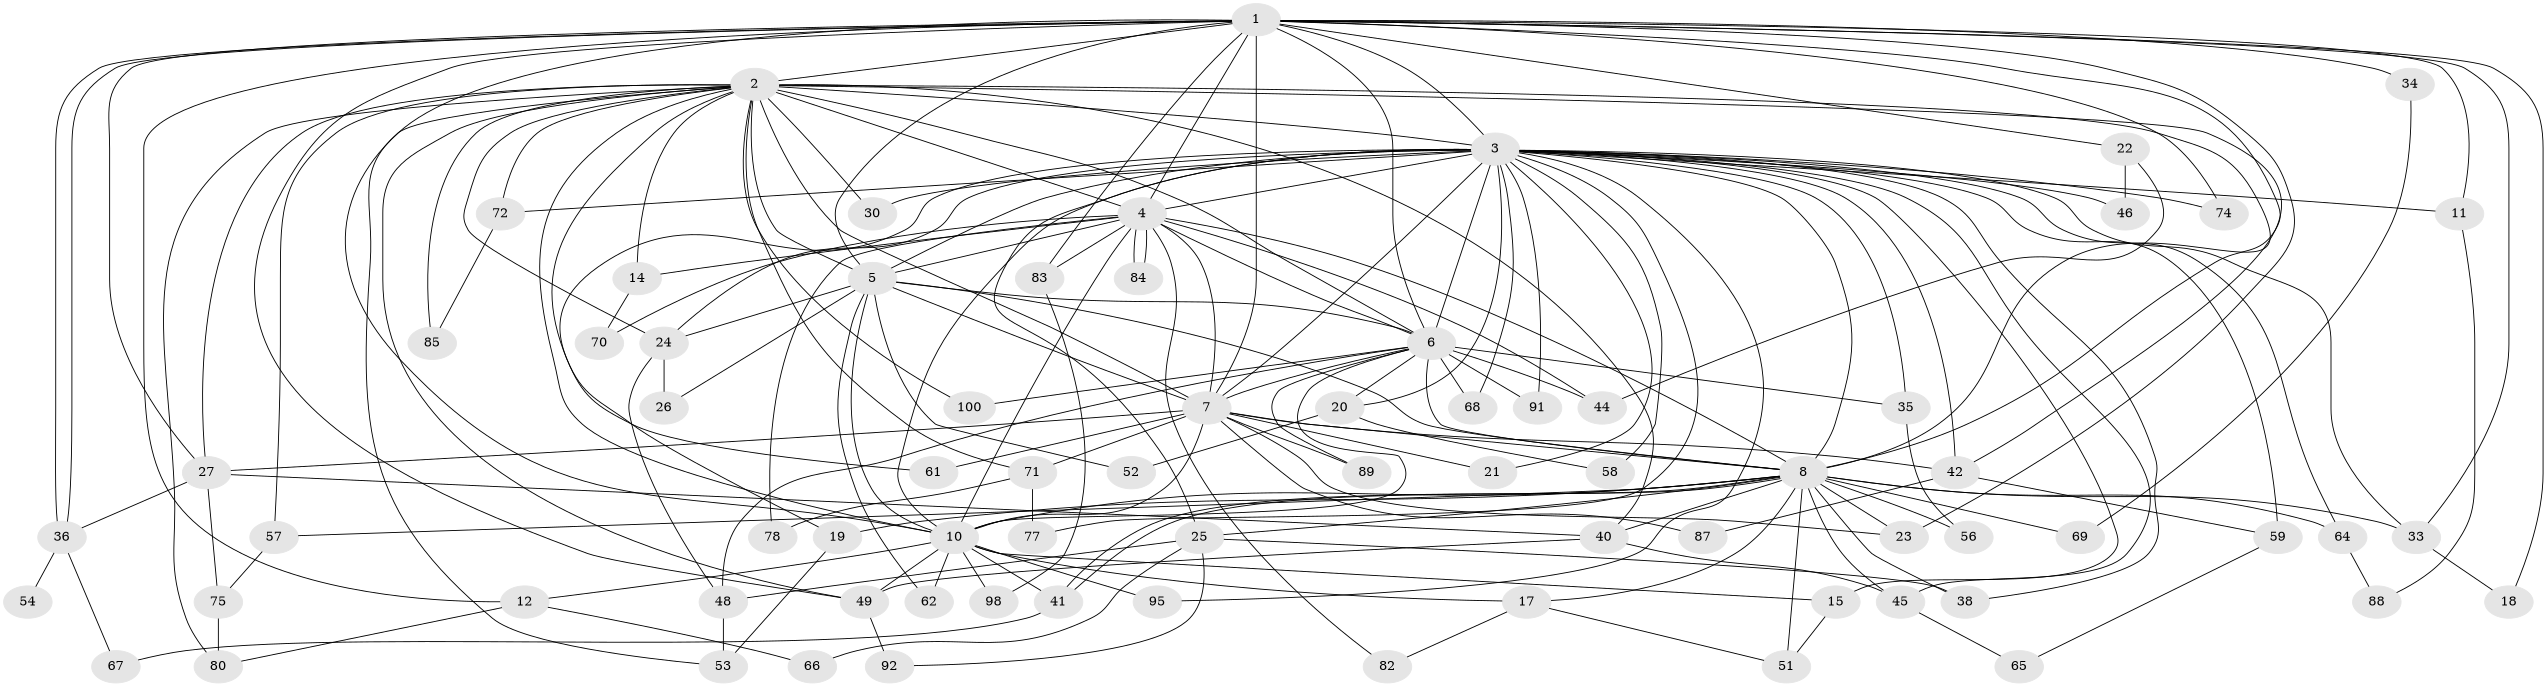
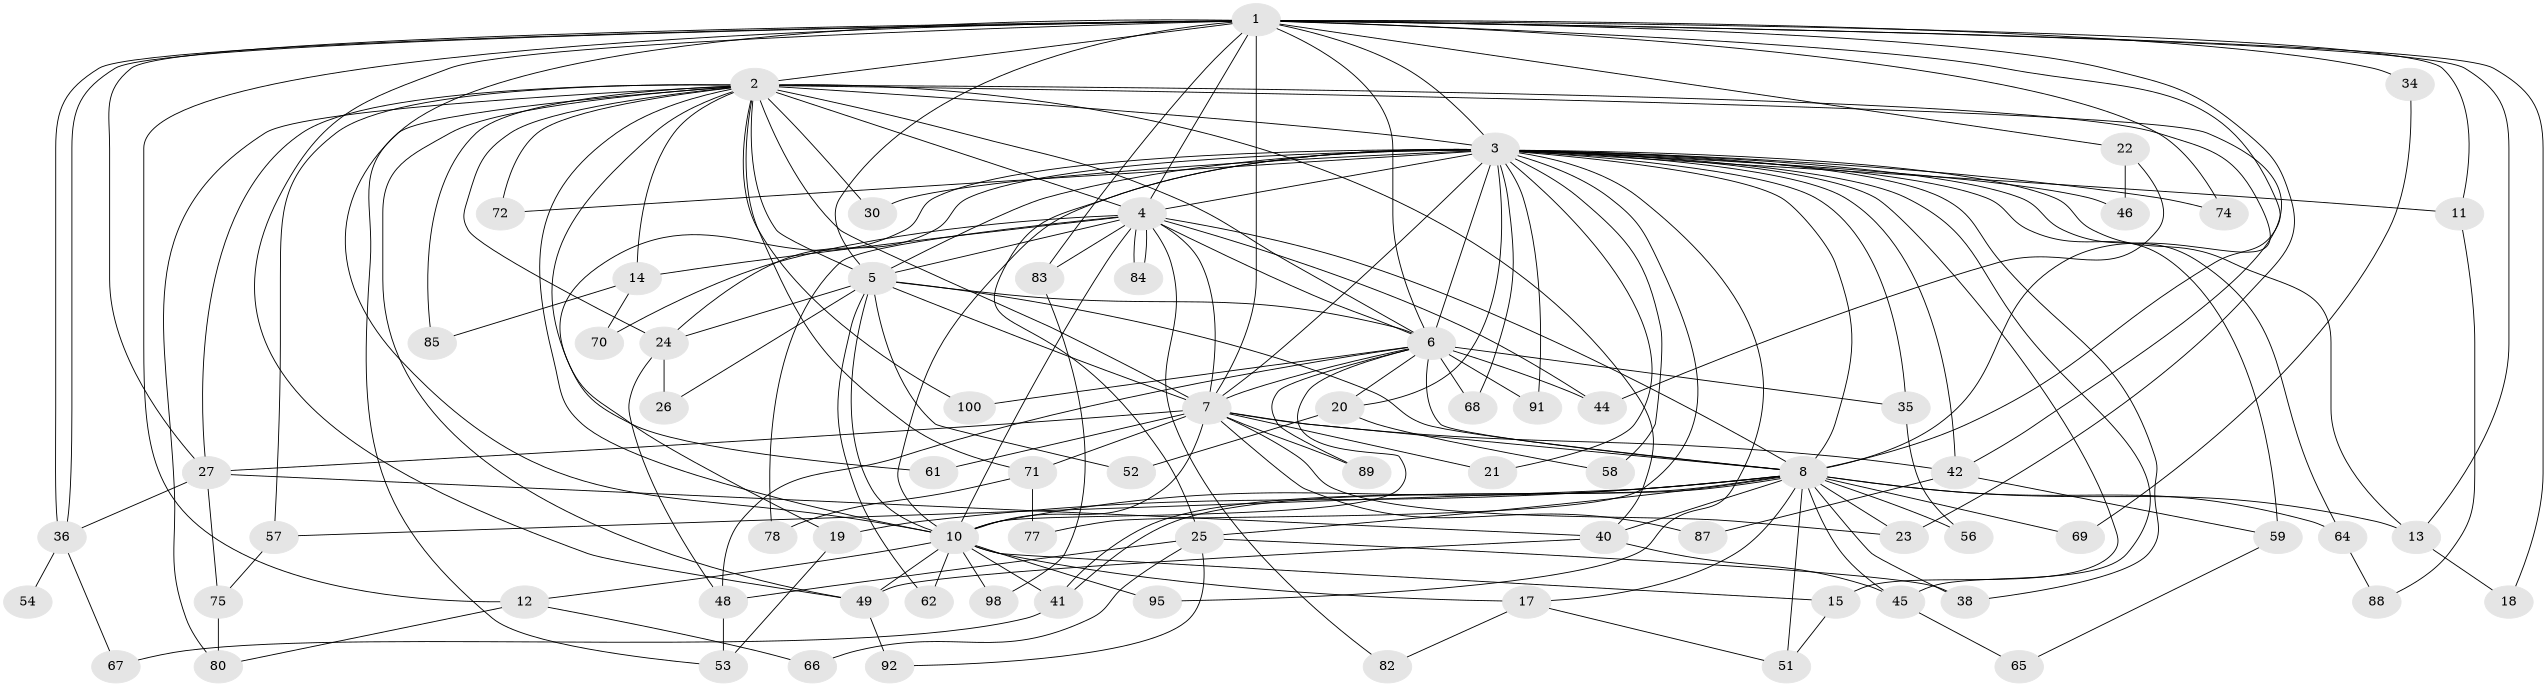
edge "72" -- "85": now "14" -- "85"
node "33": label "33" -> "13"
